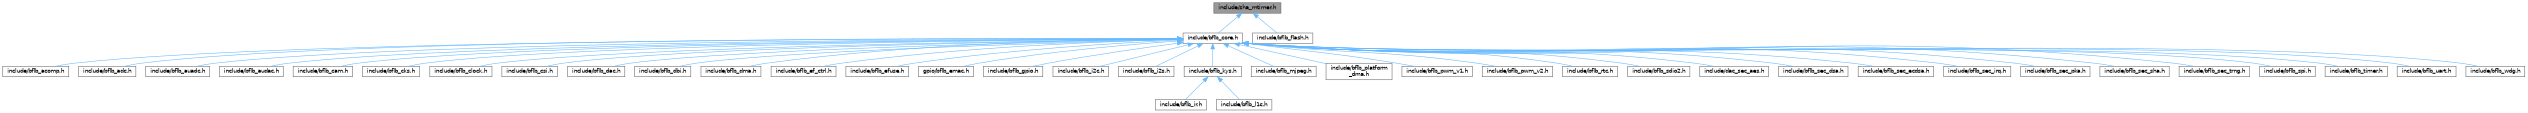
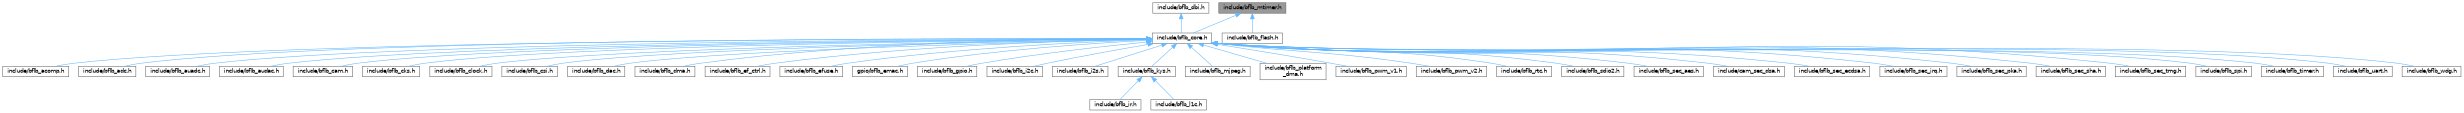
node "include/sha_mtimer.h": label "include/sha_mtimer.h" -> "include/bflb_mtimer.h"
edge "include/bflb_dbi.h" -> "include/bflb_core.h": reversed
node "include/dac_sec_aes.h": label "include/dac_sec_aes.h" -> "include/bflb_sec_aes.h"
node "include/bflb_sec_dsa.h": label "include/bflb_sec_dsa.h" -> "include/cam_sec_dsa.h"
